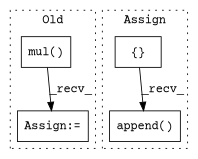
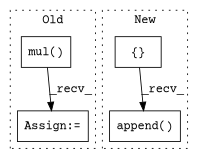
cluster "Assign": label "Assign" -> "New"
